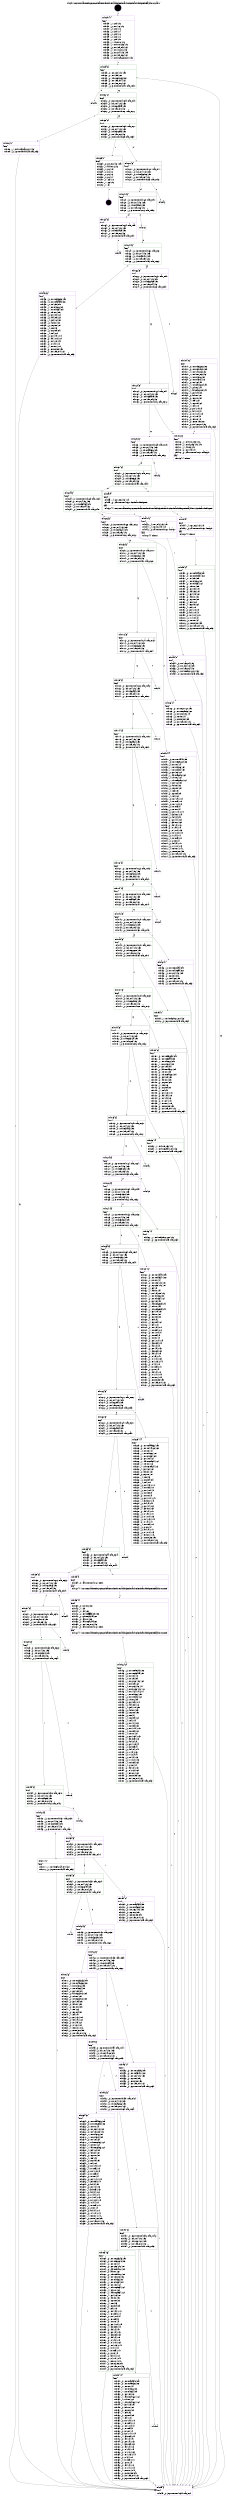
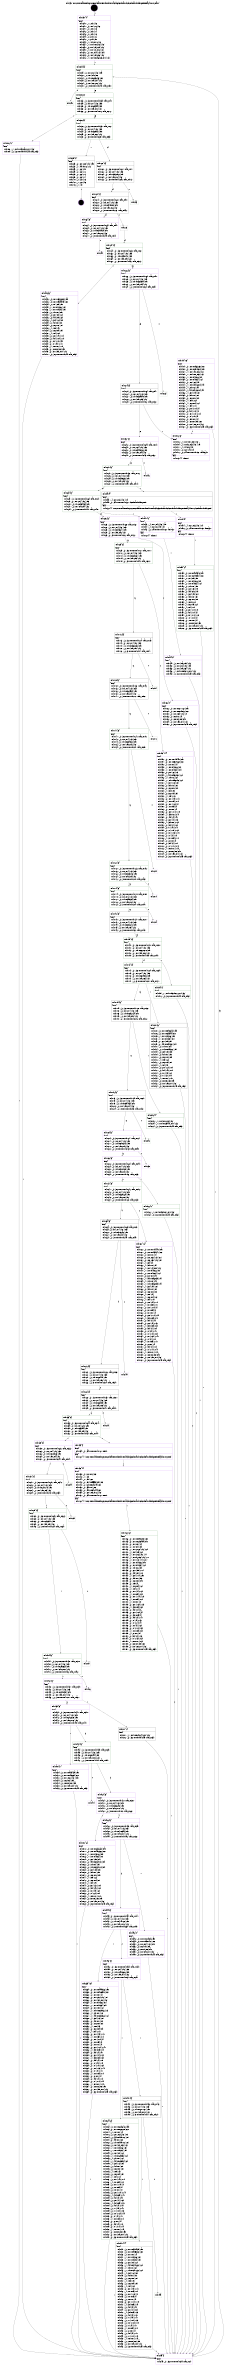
node "0x401a62 [27]": removed
edge "0x401ab3 [83]" -> "0x4024ff [5]": label " 25" -> " 1"
node "0x4022c9 [144]": removed
